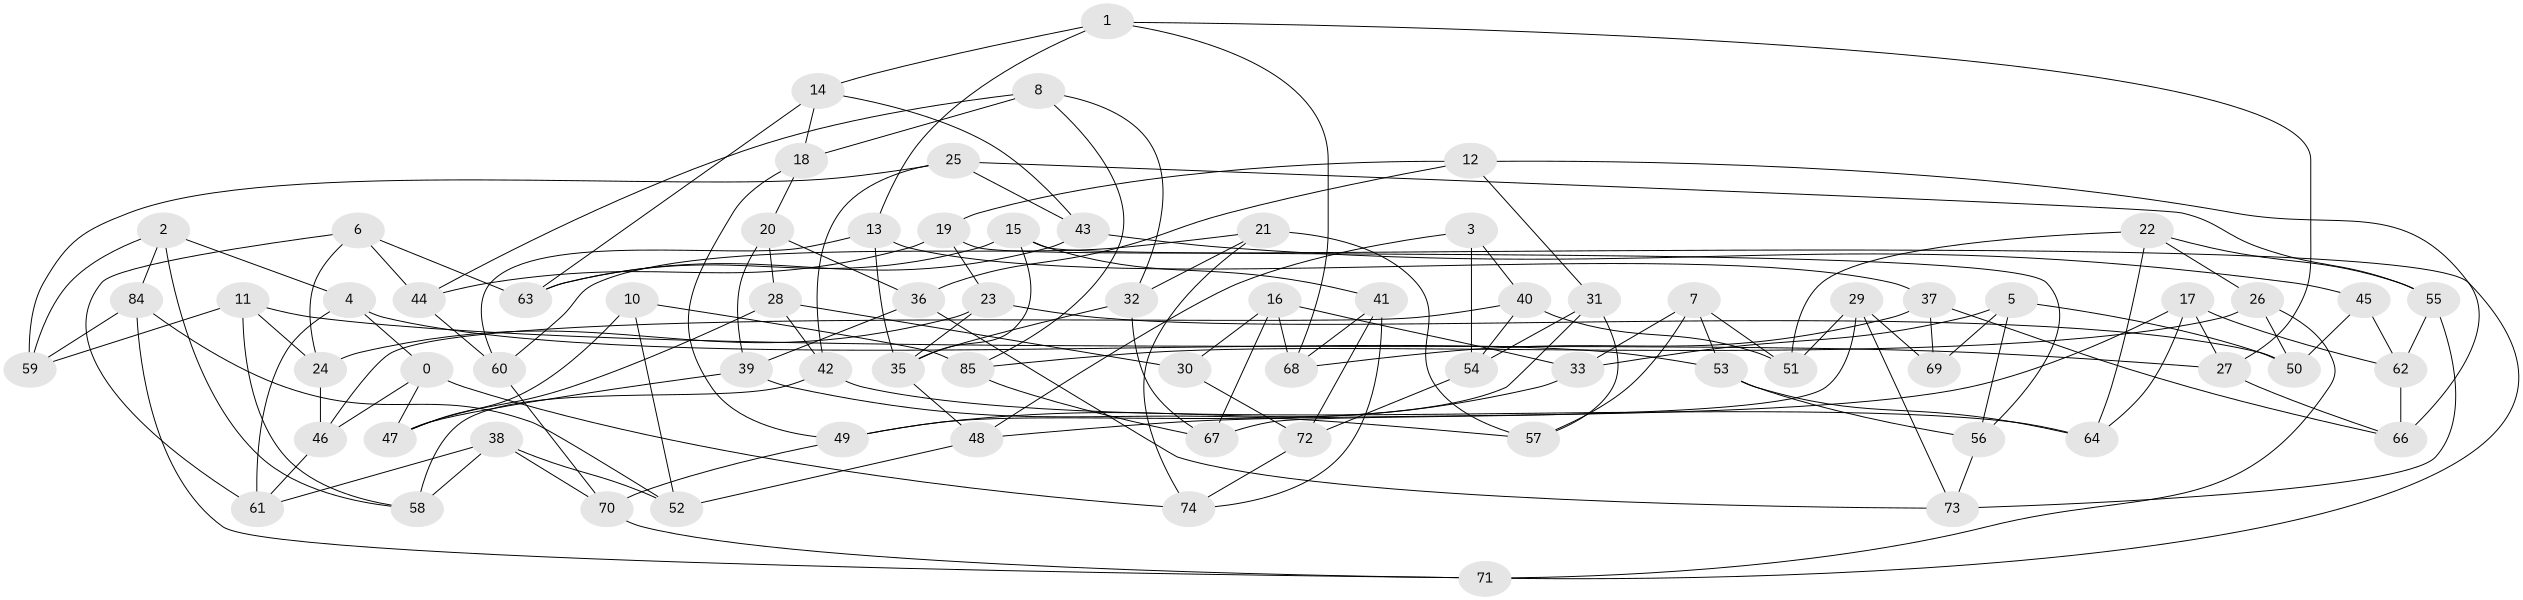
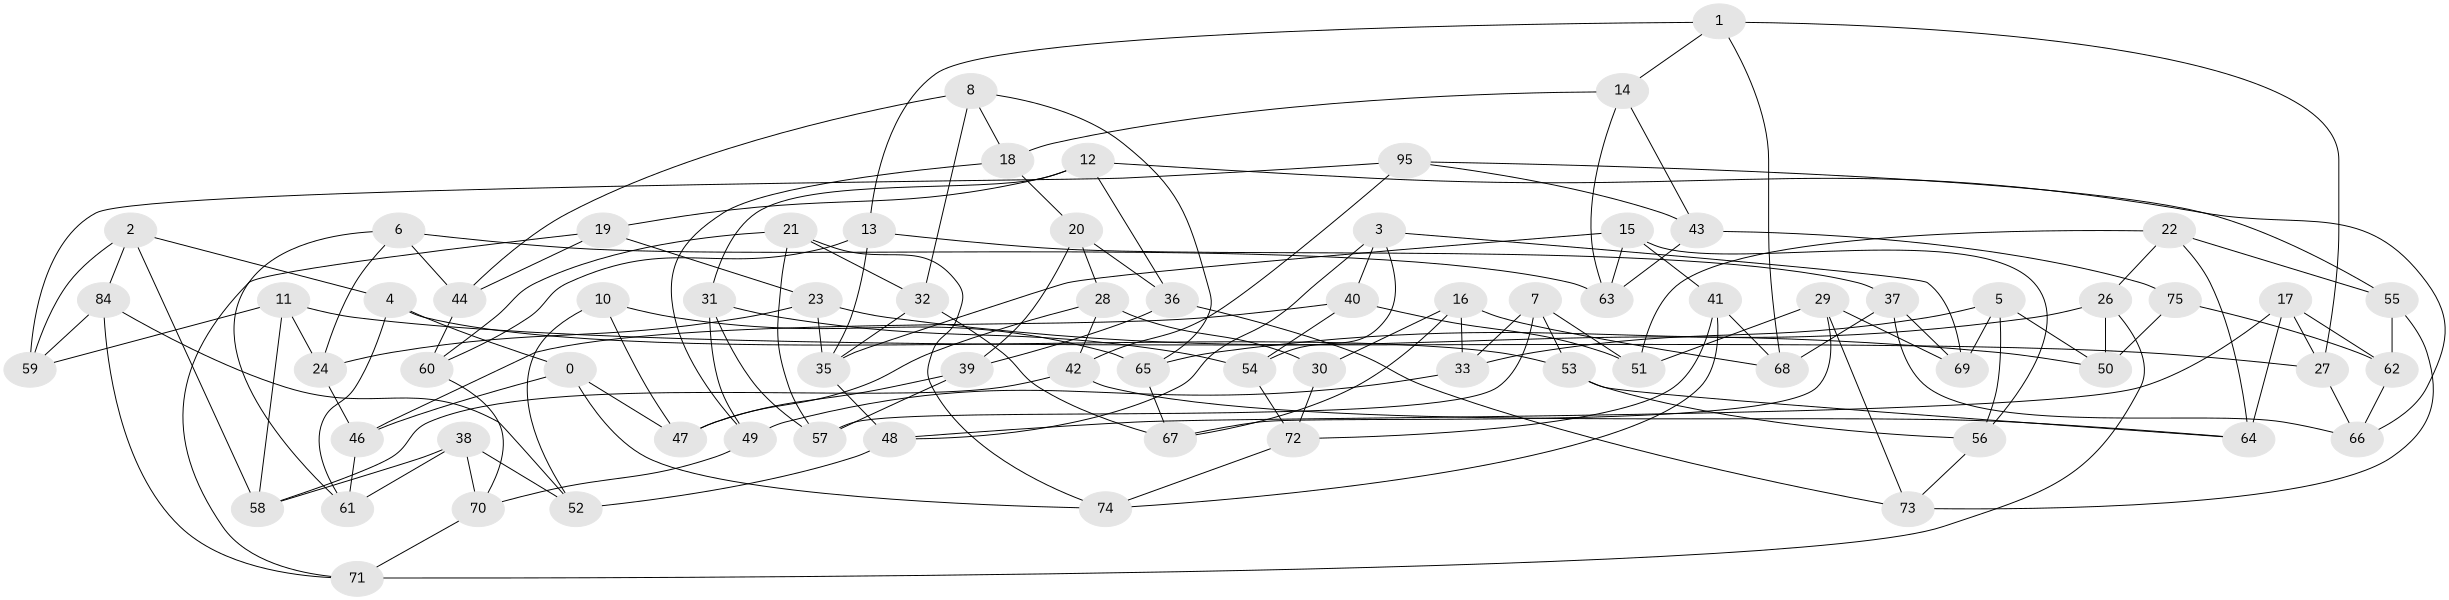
node "25": label "25" -> "95"
edge "3" -- "69": added
node "45": label "45" -> "75"
node "85": label "85" -> "65"
